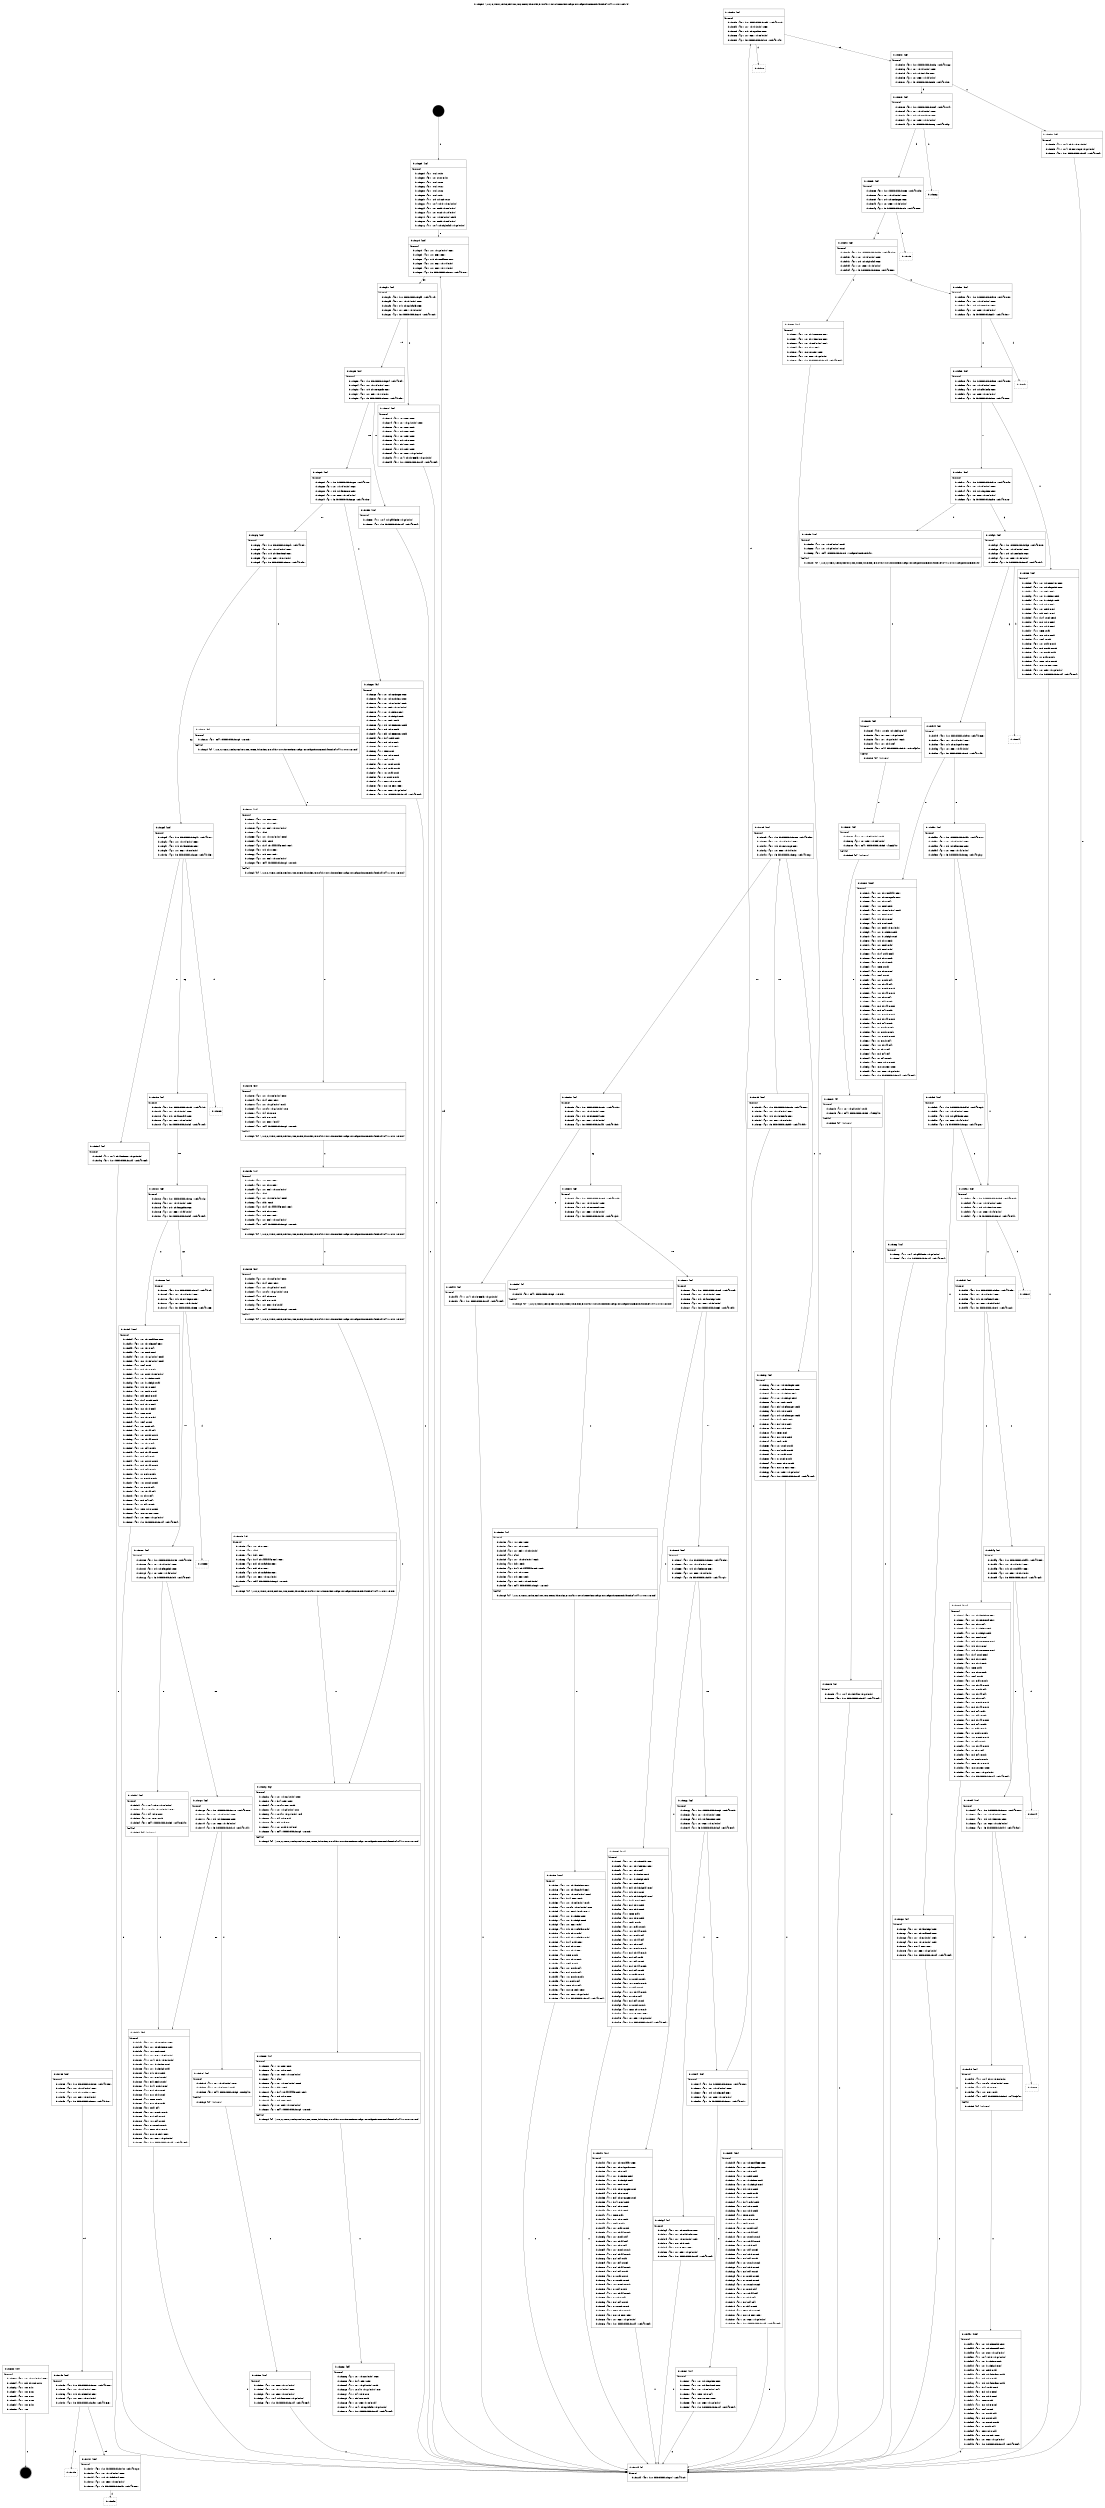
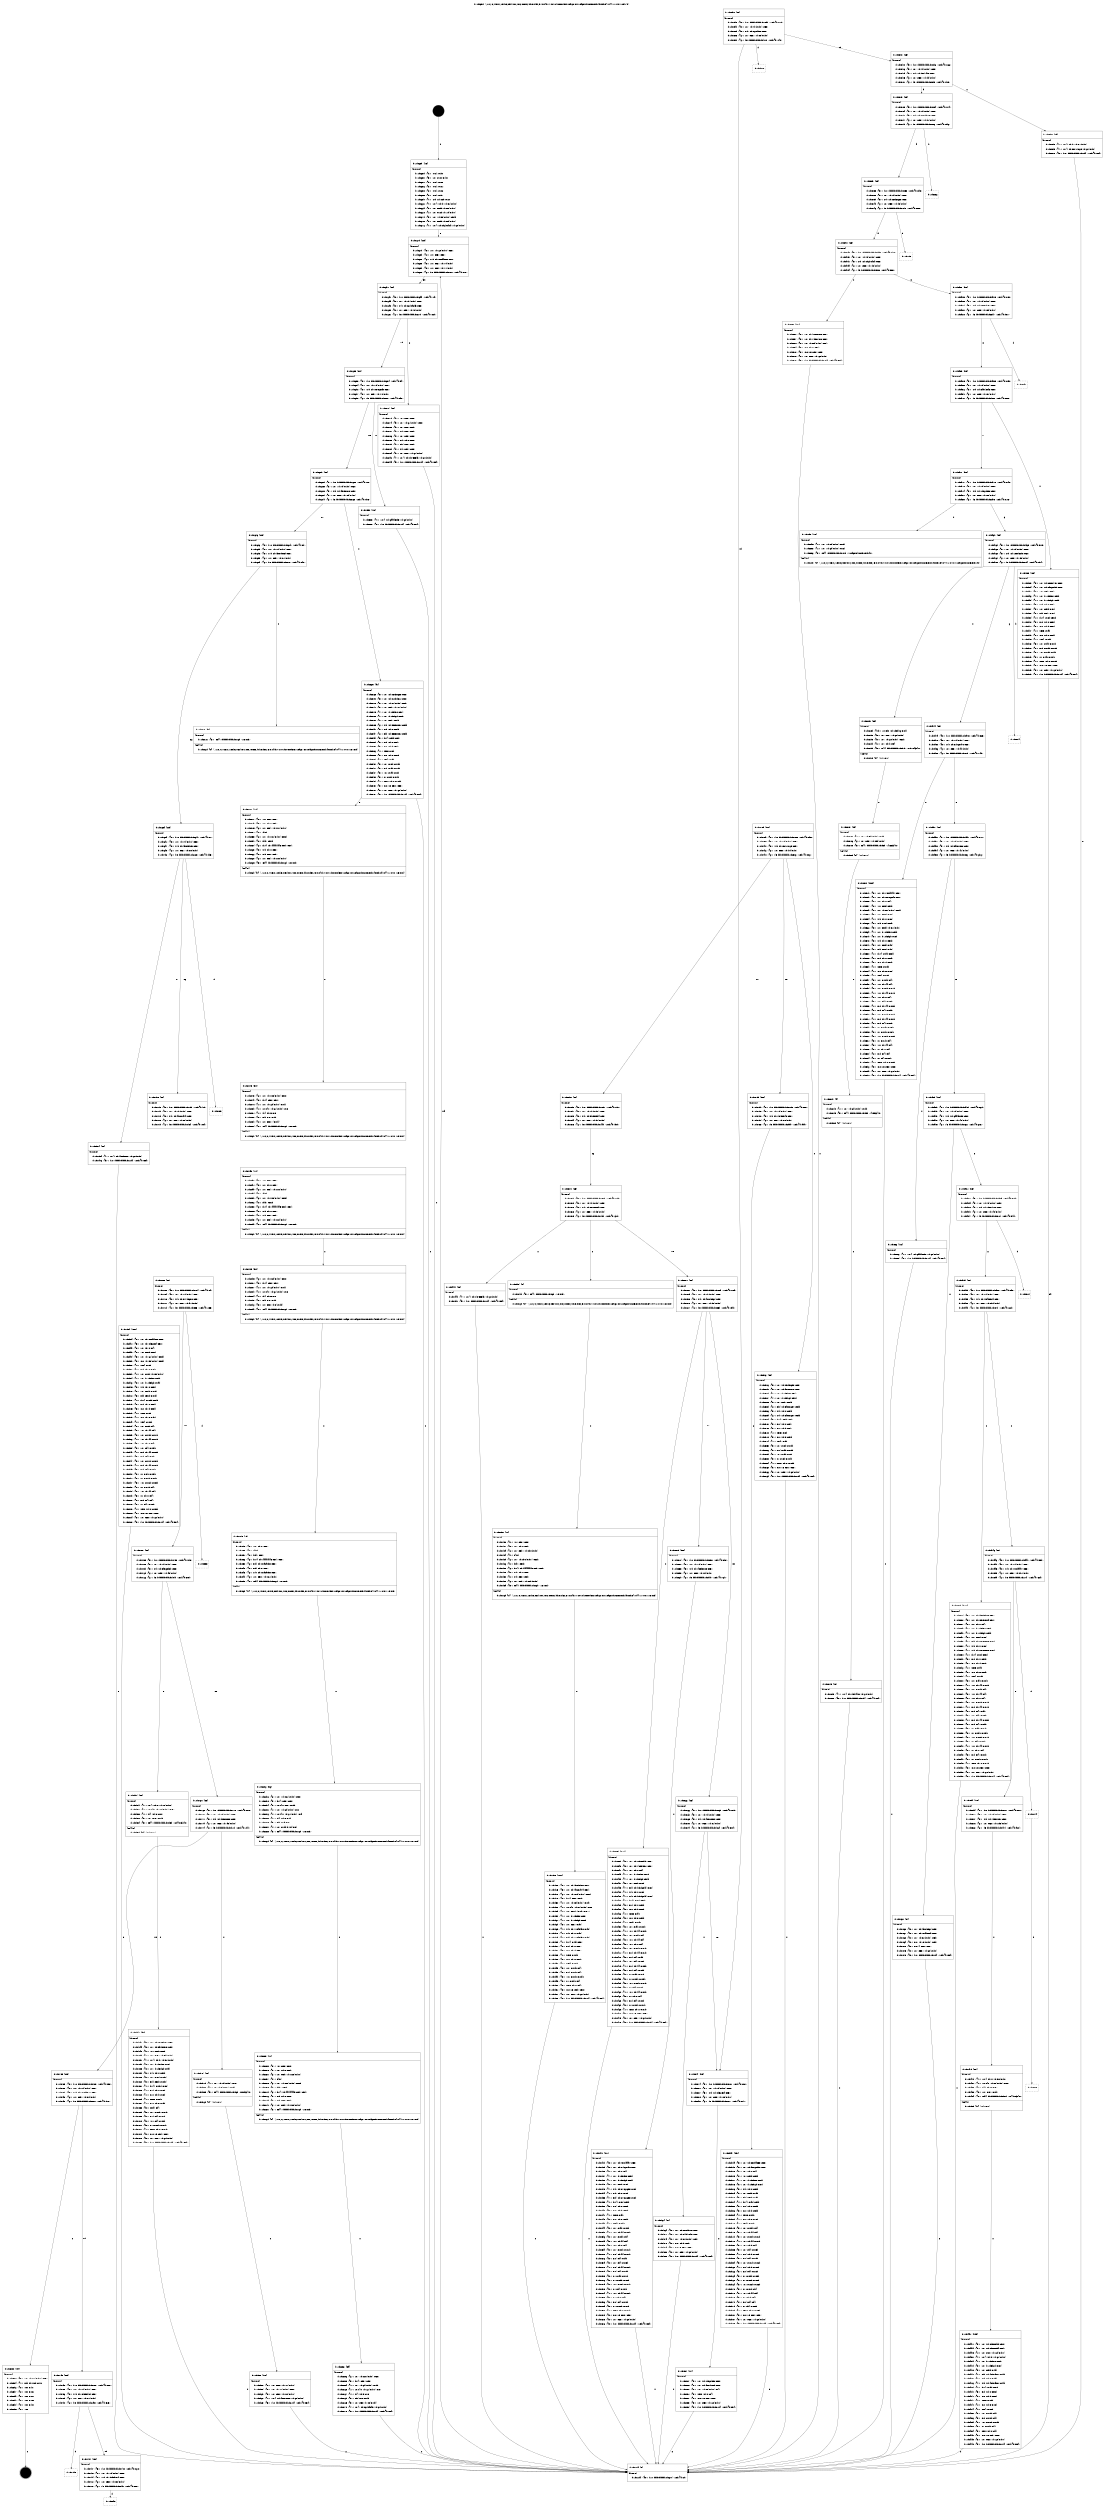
edge "0x40229e [13]" -> "0x4022ab [23]": now "0x401960 [25]" -> "0x4022ab [23]"
edge "0x402142 [5]" -> "0x402147 [44]": now "0x40236e [94]" -> "0x402147 [44]"
edge "0x4017d0 [25]" -> "0x4017e9 [25]": reversed
edge "0x401992 [25]" -> "0x4019c4 [25]": now "0x401992 [25]" -> "0x401c56 [12]"
edge "0x40187f [25]" -> "0x401898 [25]": reversed
edge "0x402173 [31]" -> "0x402192 [44]": removed, label "1"
node "0x401721 [25]": removed
edge "0x401802 [25]" -> "0x401ffd [12]": now "0x40181b [25]" -> "0x401ffd [12]"
edge "0x40181b [25]" -> "0x401d0d [5]": added, label "1"
edge "0x401b8a [83]" -> "0x4024df [5]": label " 1" -> " 29"
edge "0x4021be [32]" -> "0x402206 [36]": now "0x4021be [32]" -> "0x4021de [40]"
edge "0x40184d [25]" -> "0x401866 [25]": now "0x401834 [25]" -> "0x401866 [25]"
edge "0x40176c [25]" -> "0x401bf4 [98]": now "0x40176c [25]" -> "0x401785 [25]"
edge "0x401a0f [25]" -> "0x401a28": now "0x40247f" -> "0x401a28"
edge "0x401785 [25]" -> "0x4023cc [19]": added, label "1"
edge "0x402256 [39]" -> "0x4024df [5]": added, label "1"
